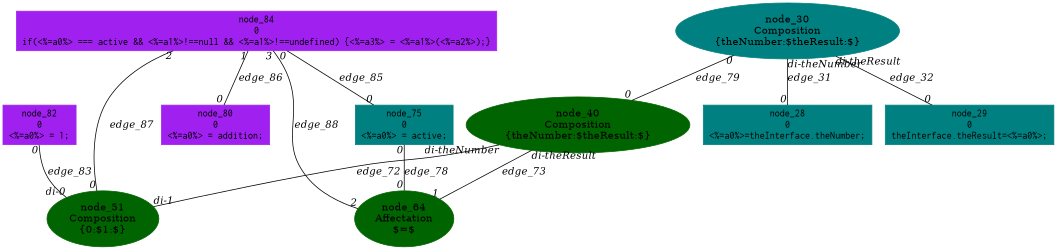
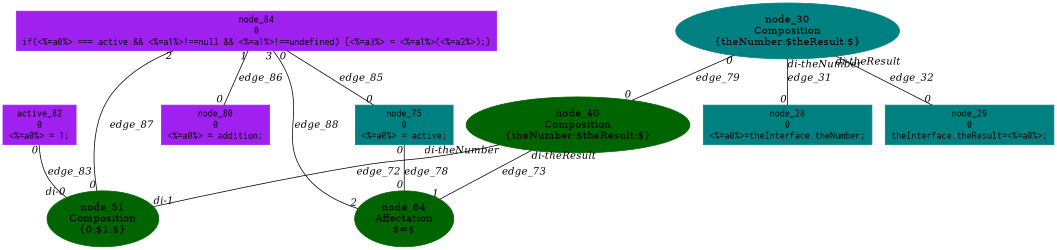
node "node_82 0 <%=a0%> = 1;": label "node_82 0 <%=a0%> = 1;" -> "active_82 0 <%=a0%> = 1;"
